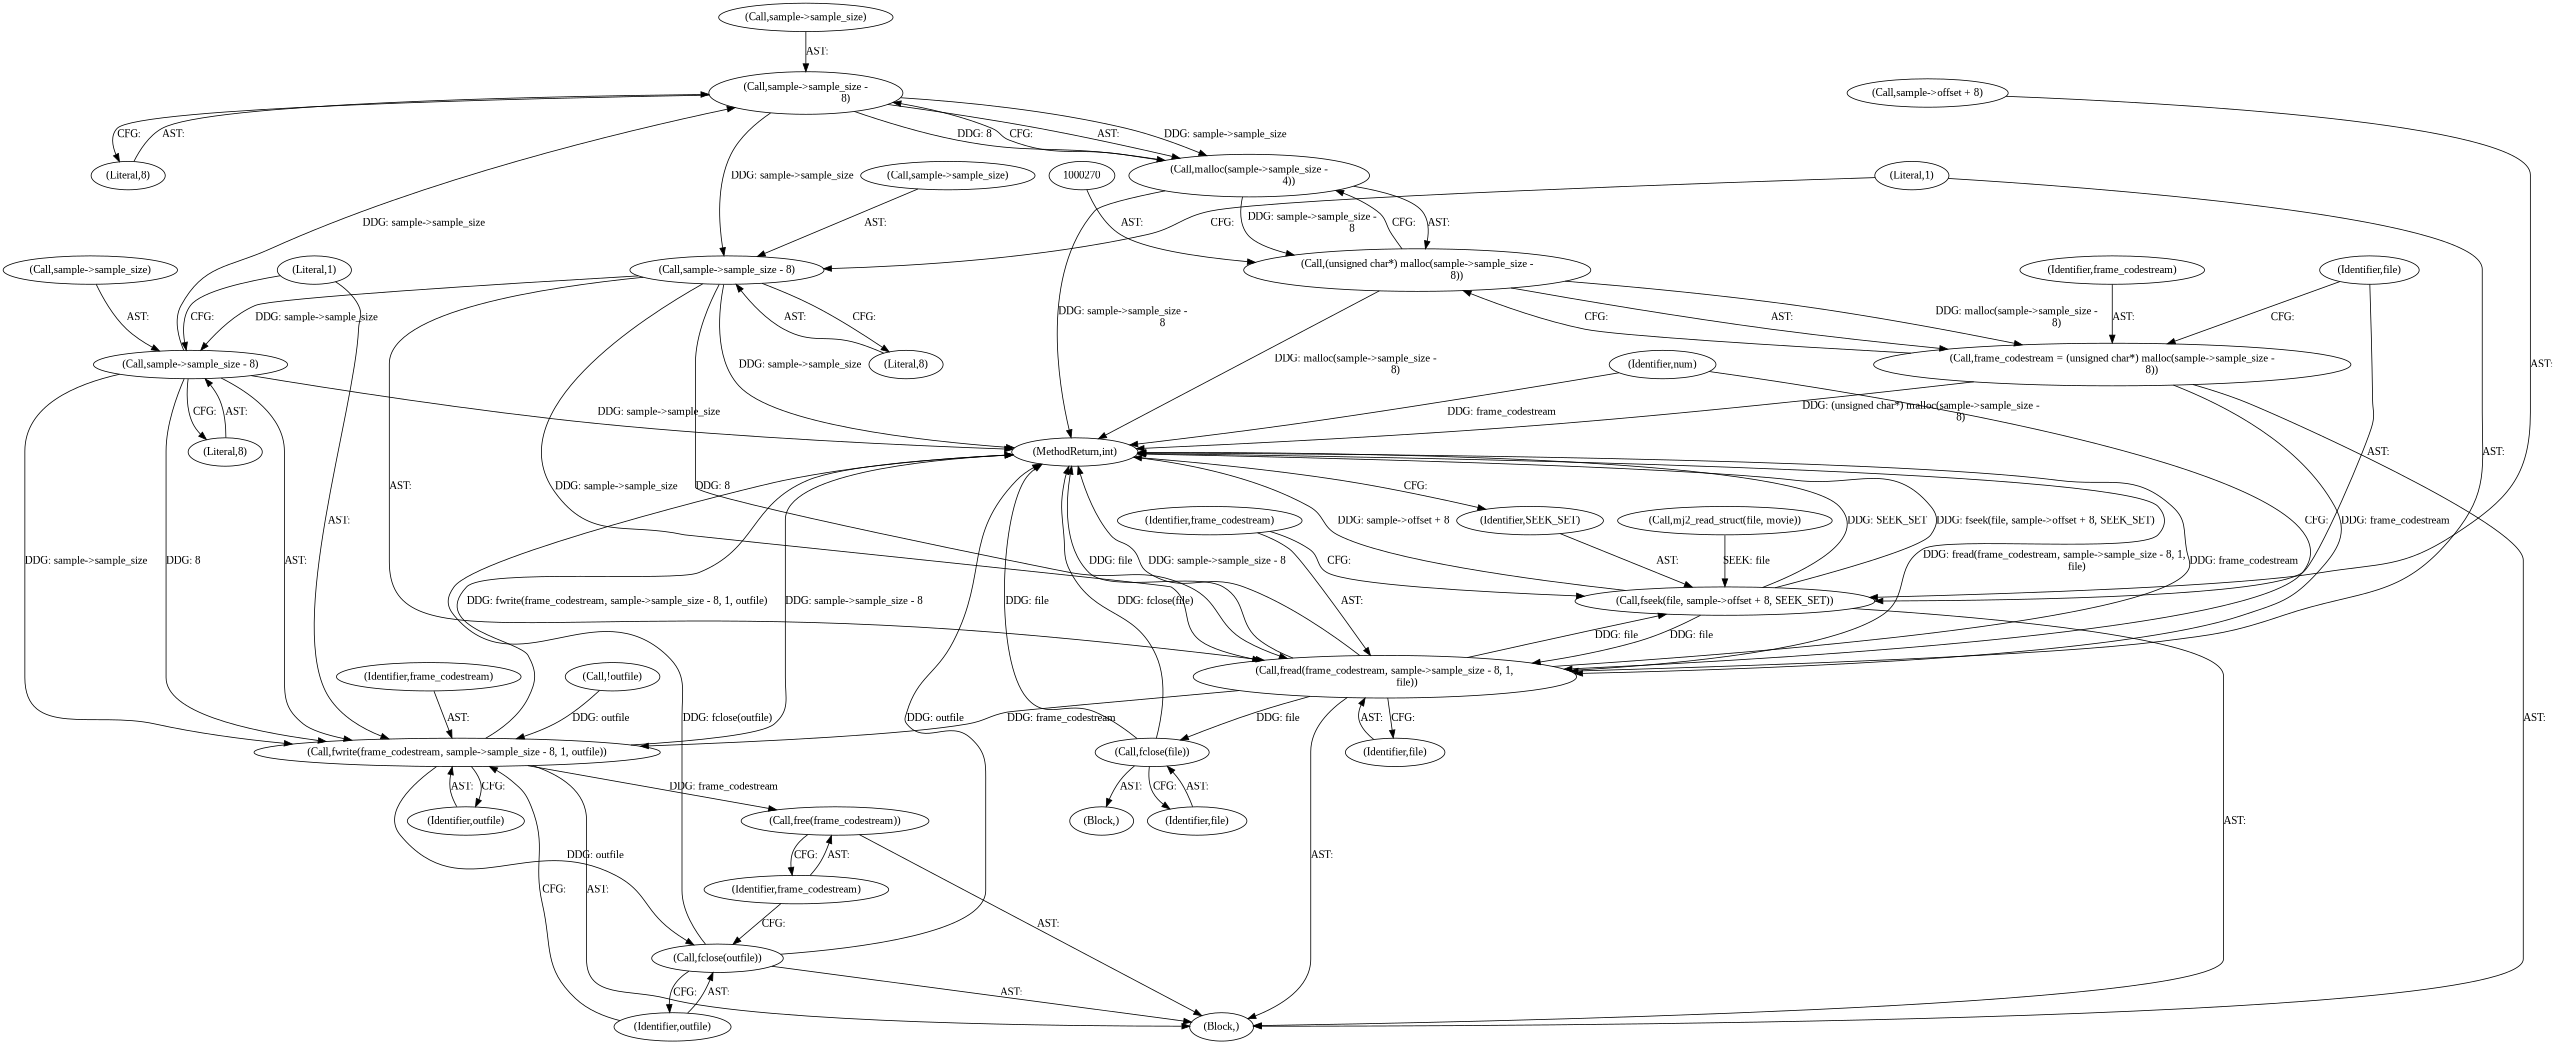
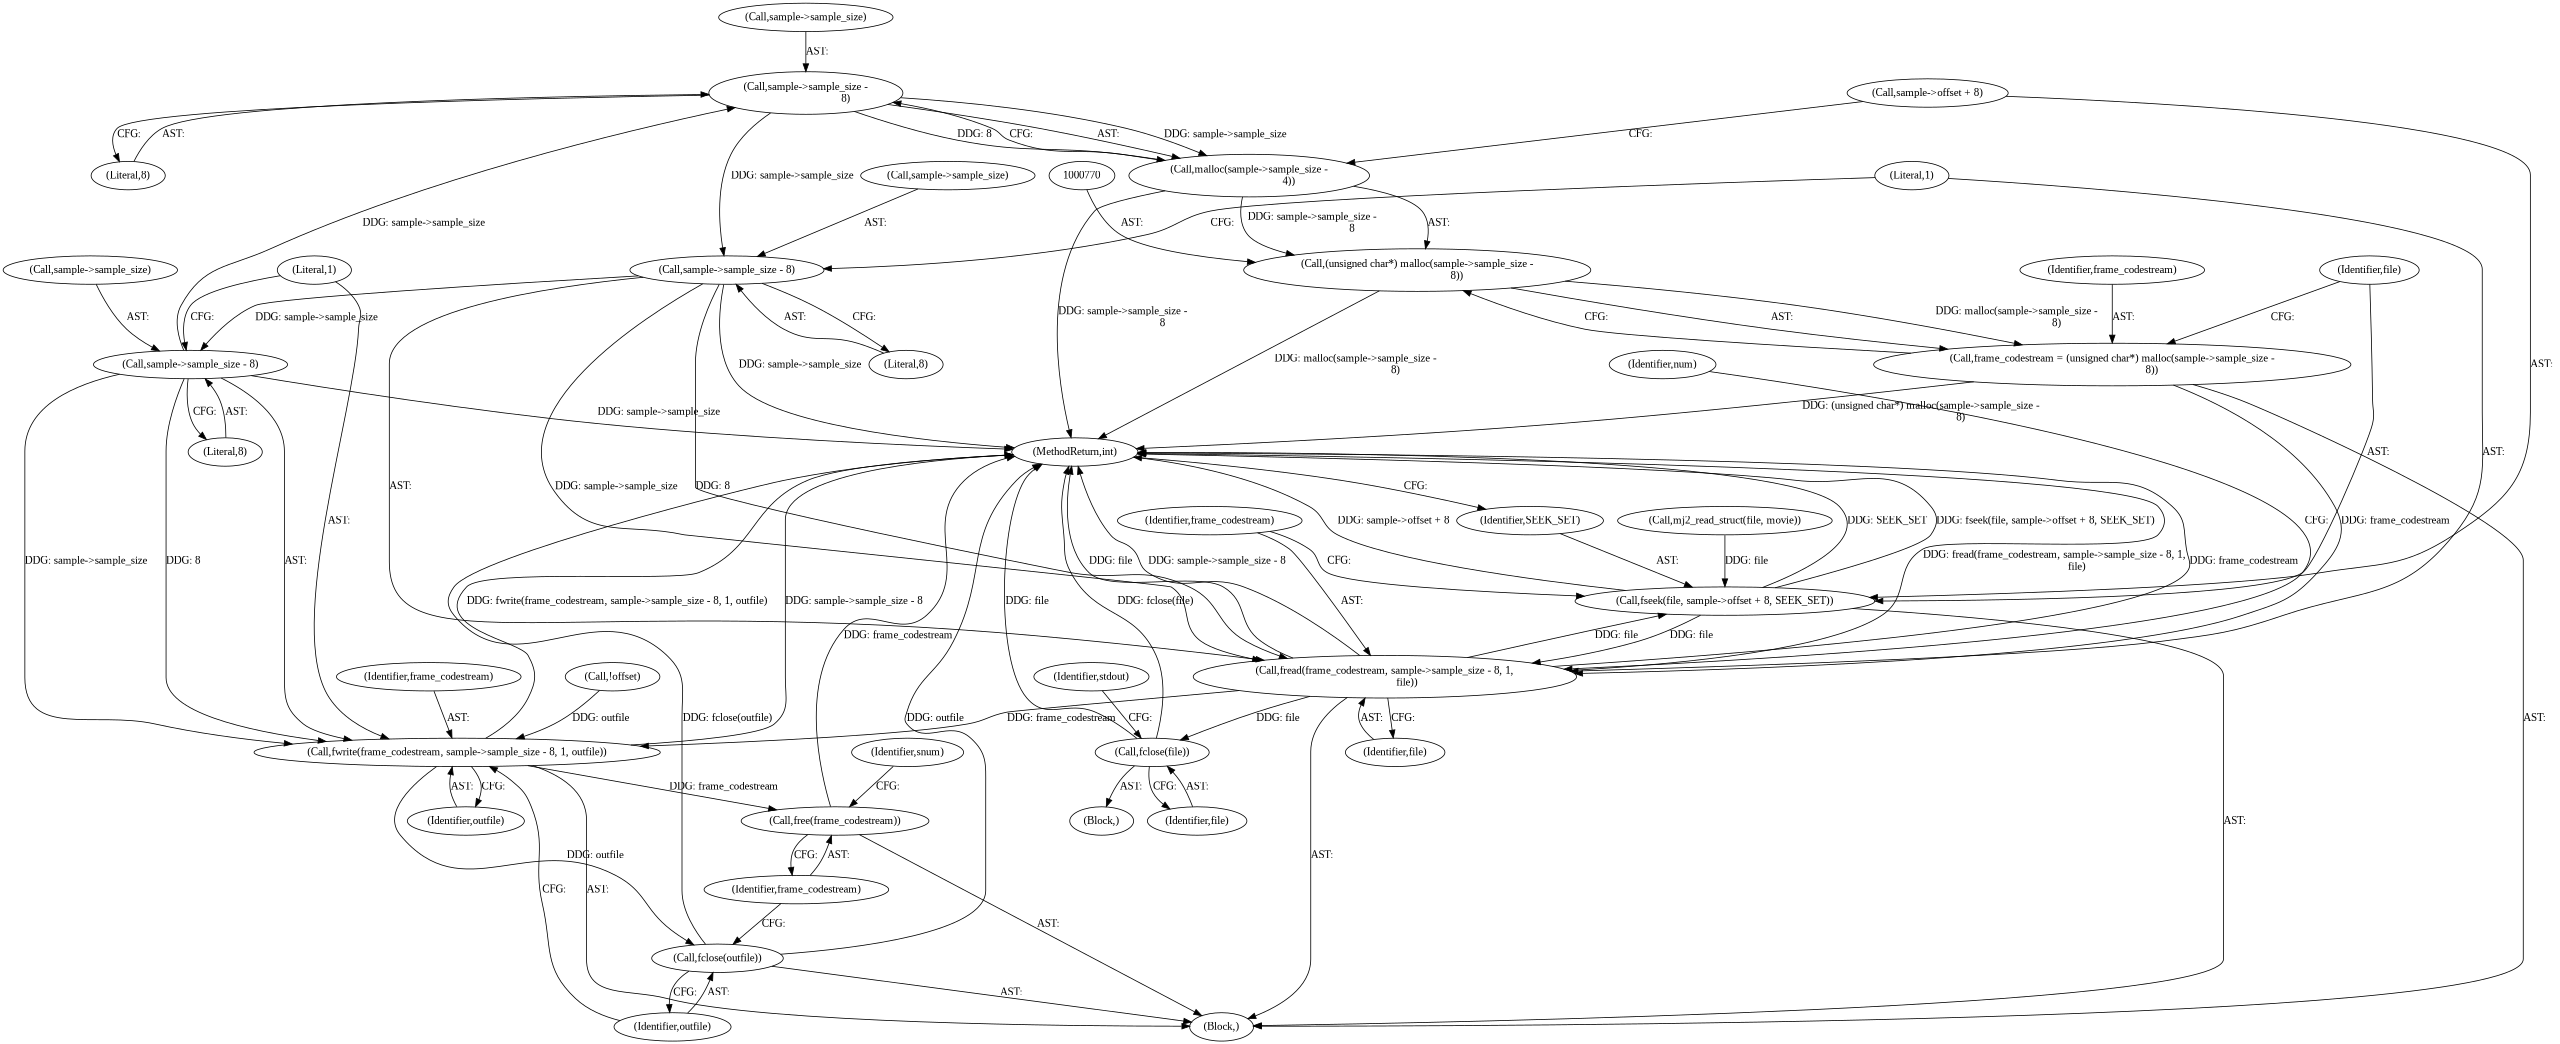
node "1000270": label "1000270" -> "1000770"
edge "(Call,(unsigned char*) malloc(sample->sample_size - 8))" -> "(Call,malloc(sample->sample_size - 4))": now "(Call,sample->offset + 8)" -> "(Call,malloc(sample->sample_size - 4))"
edge "(Identifier,num)" -> "(MethodReturn,int)": now "(Call,free(frame_codestream))" -> "(MethodReturn,int)"
edge "(Call,mj2_read_struct(file, movie))" -> "(Call,fseek(file, sample->offset + 8, SEEK_SET))": label "SEEK: file" -> "DDG: file"
node "(Call,!outfile)": label "(Call,!outfile)" -> "(Call,!offset)"
node "(Identifier,stdout)": added
node "(Identifier,snum)": added
